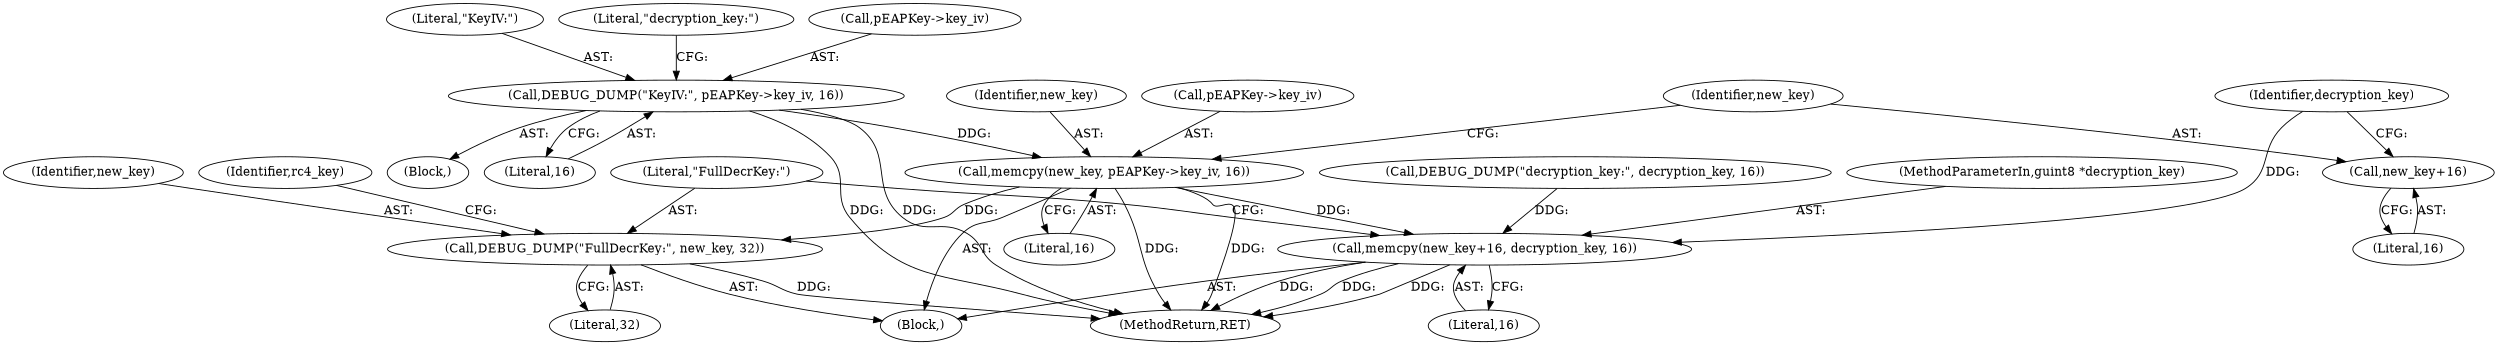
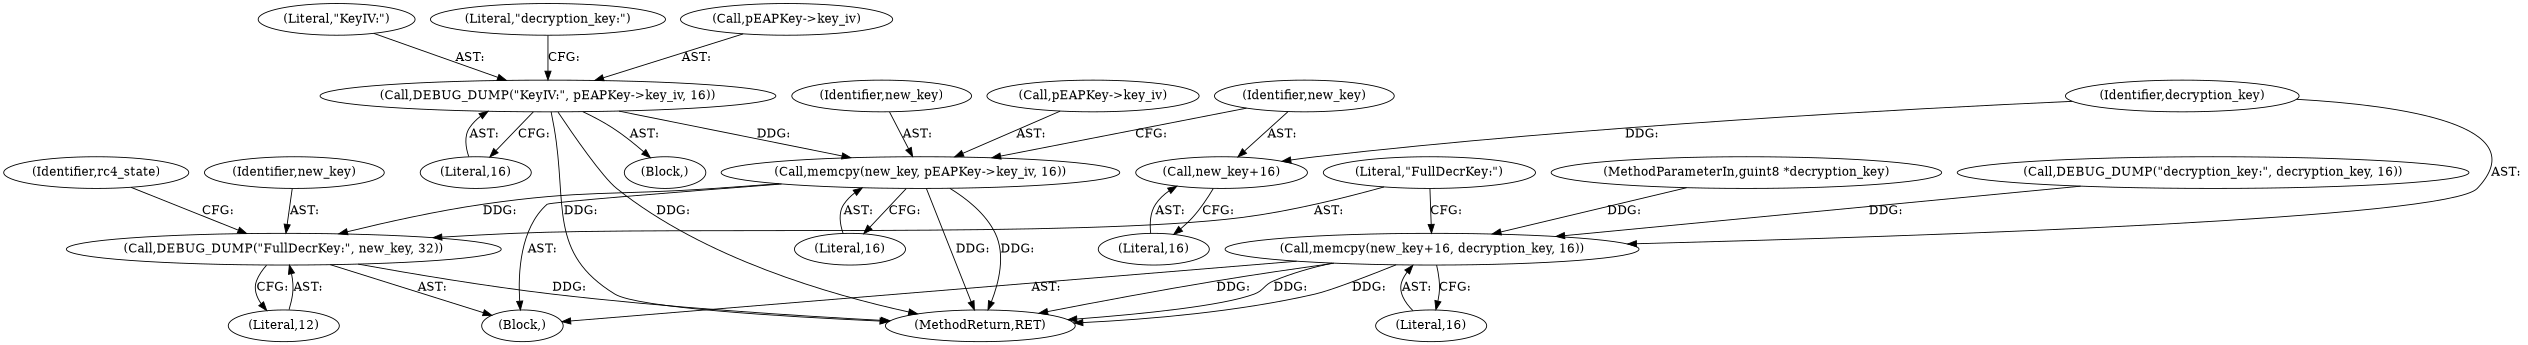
edge "(Identifier,decryption_key)" -> "(Call,new_key+16)": label "CFG: " -> "DDG: "
node "(Identifier,rc4_key)": label "(Identifier,rc4_key)" -> "(Identifier,rc4_state)"
edge "(Identifier,decryption_key)" -> "(Call,memcpy(new_key+16, decryption_key, 16))": label "DDG: " -> "AST: "
edge "(Call,memcpy(new_key, pEAPKey->key_iv, 16))" -> "(Call,memcpy(new_key+16, decryption_key, 16))": removed, label "DDG:"
edge "(MethodParameterIn,guint8 *decryption_key)" -> "(Call,memcpy(new_key+16, decryption_key, 16))": label "AST: " -> "DDG: "
node "(Literal,32)": label "(Literal,32)" -> "(Literal,12)"
